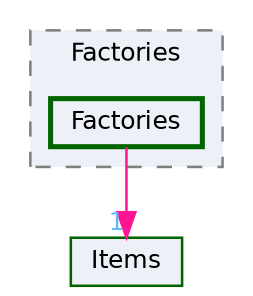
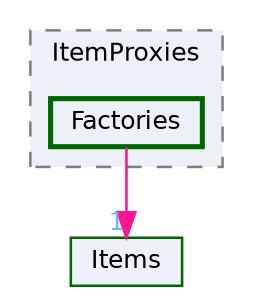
cluster "Factories": label "Factories" -> "ItemProxies"
